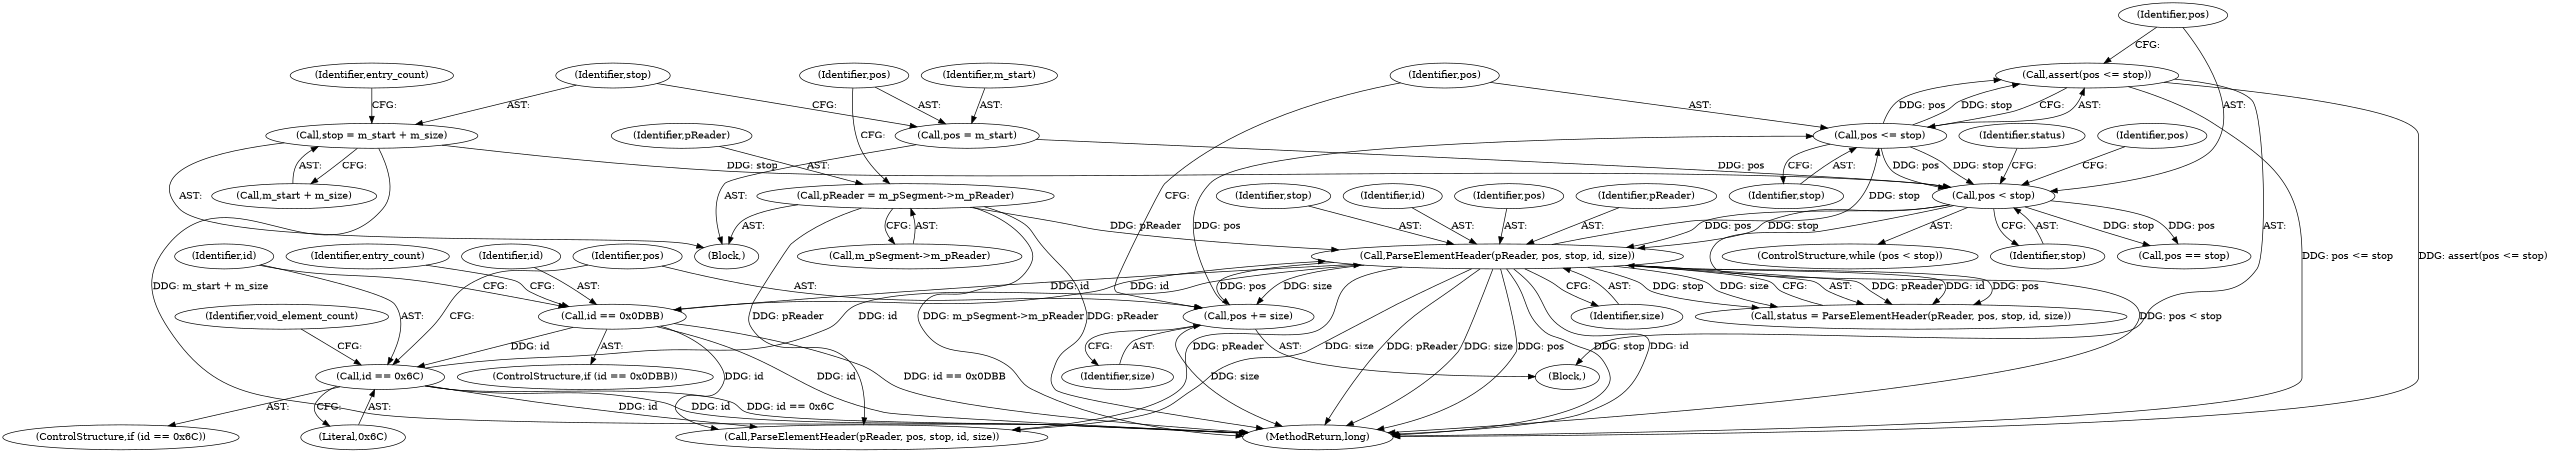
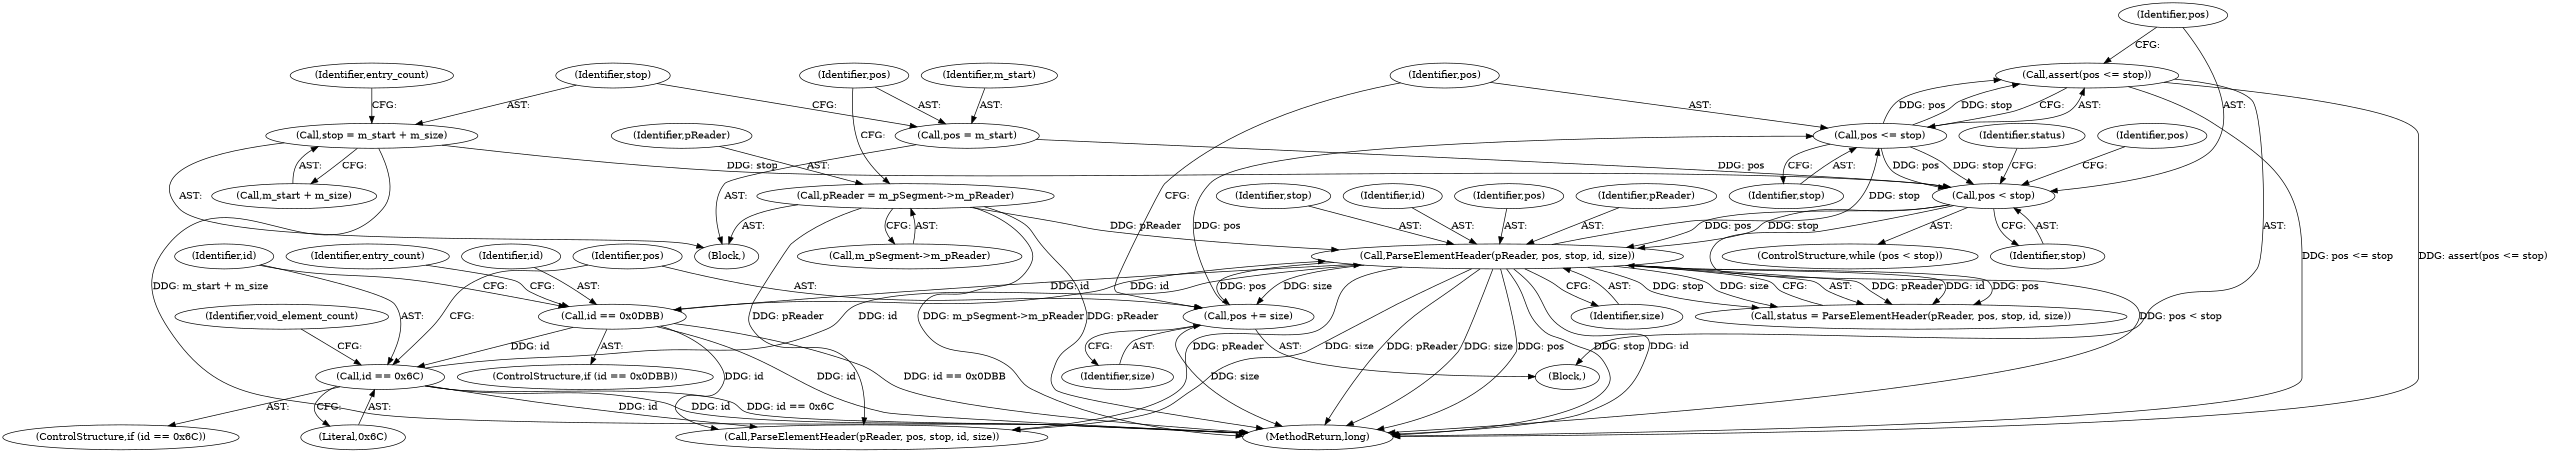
node "(Call,pos == stop)": removed
